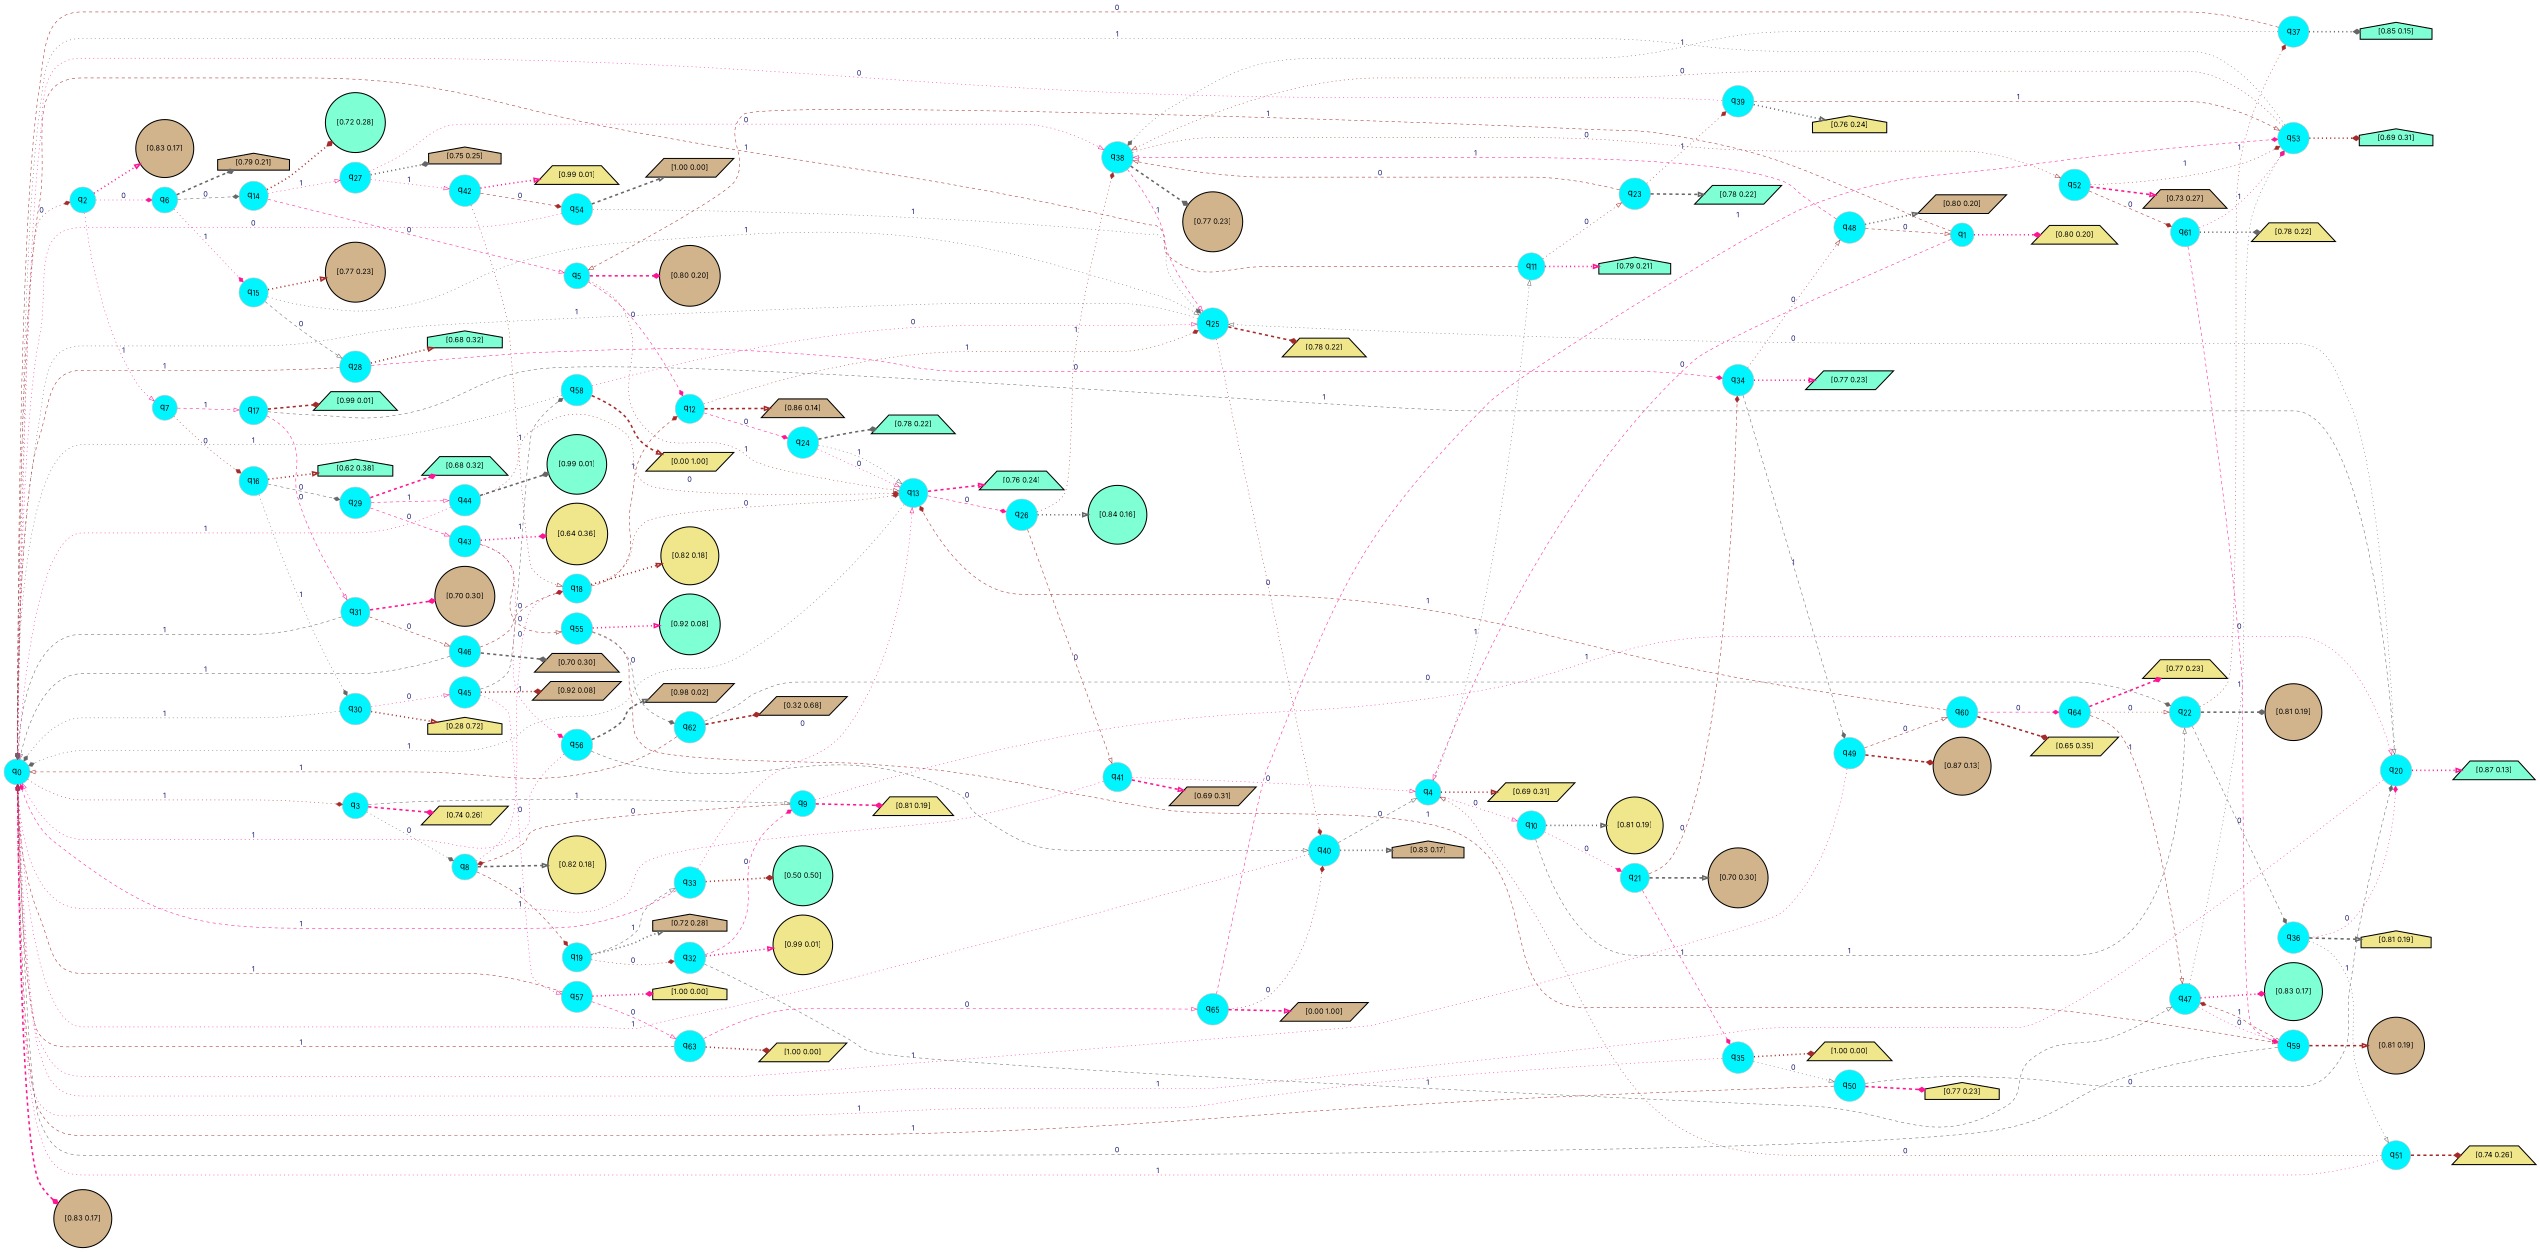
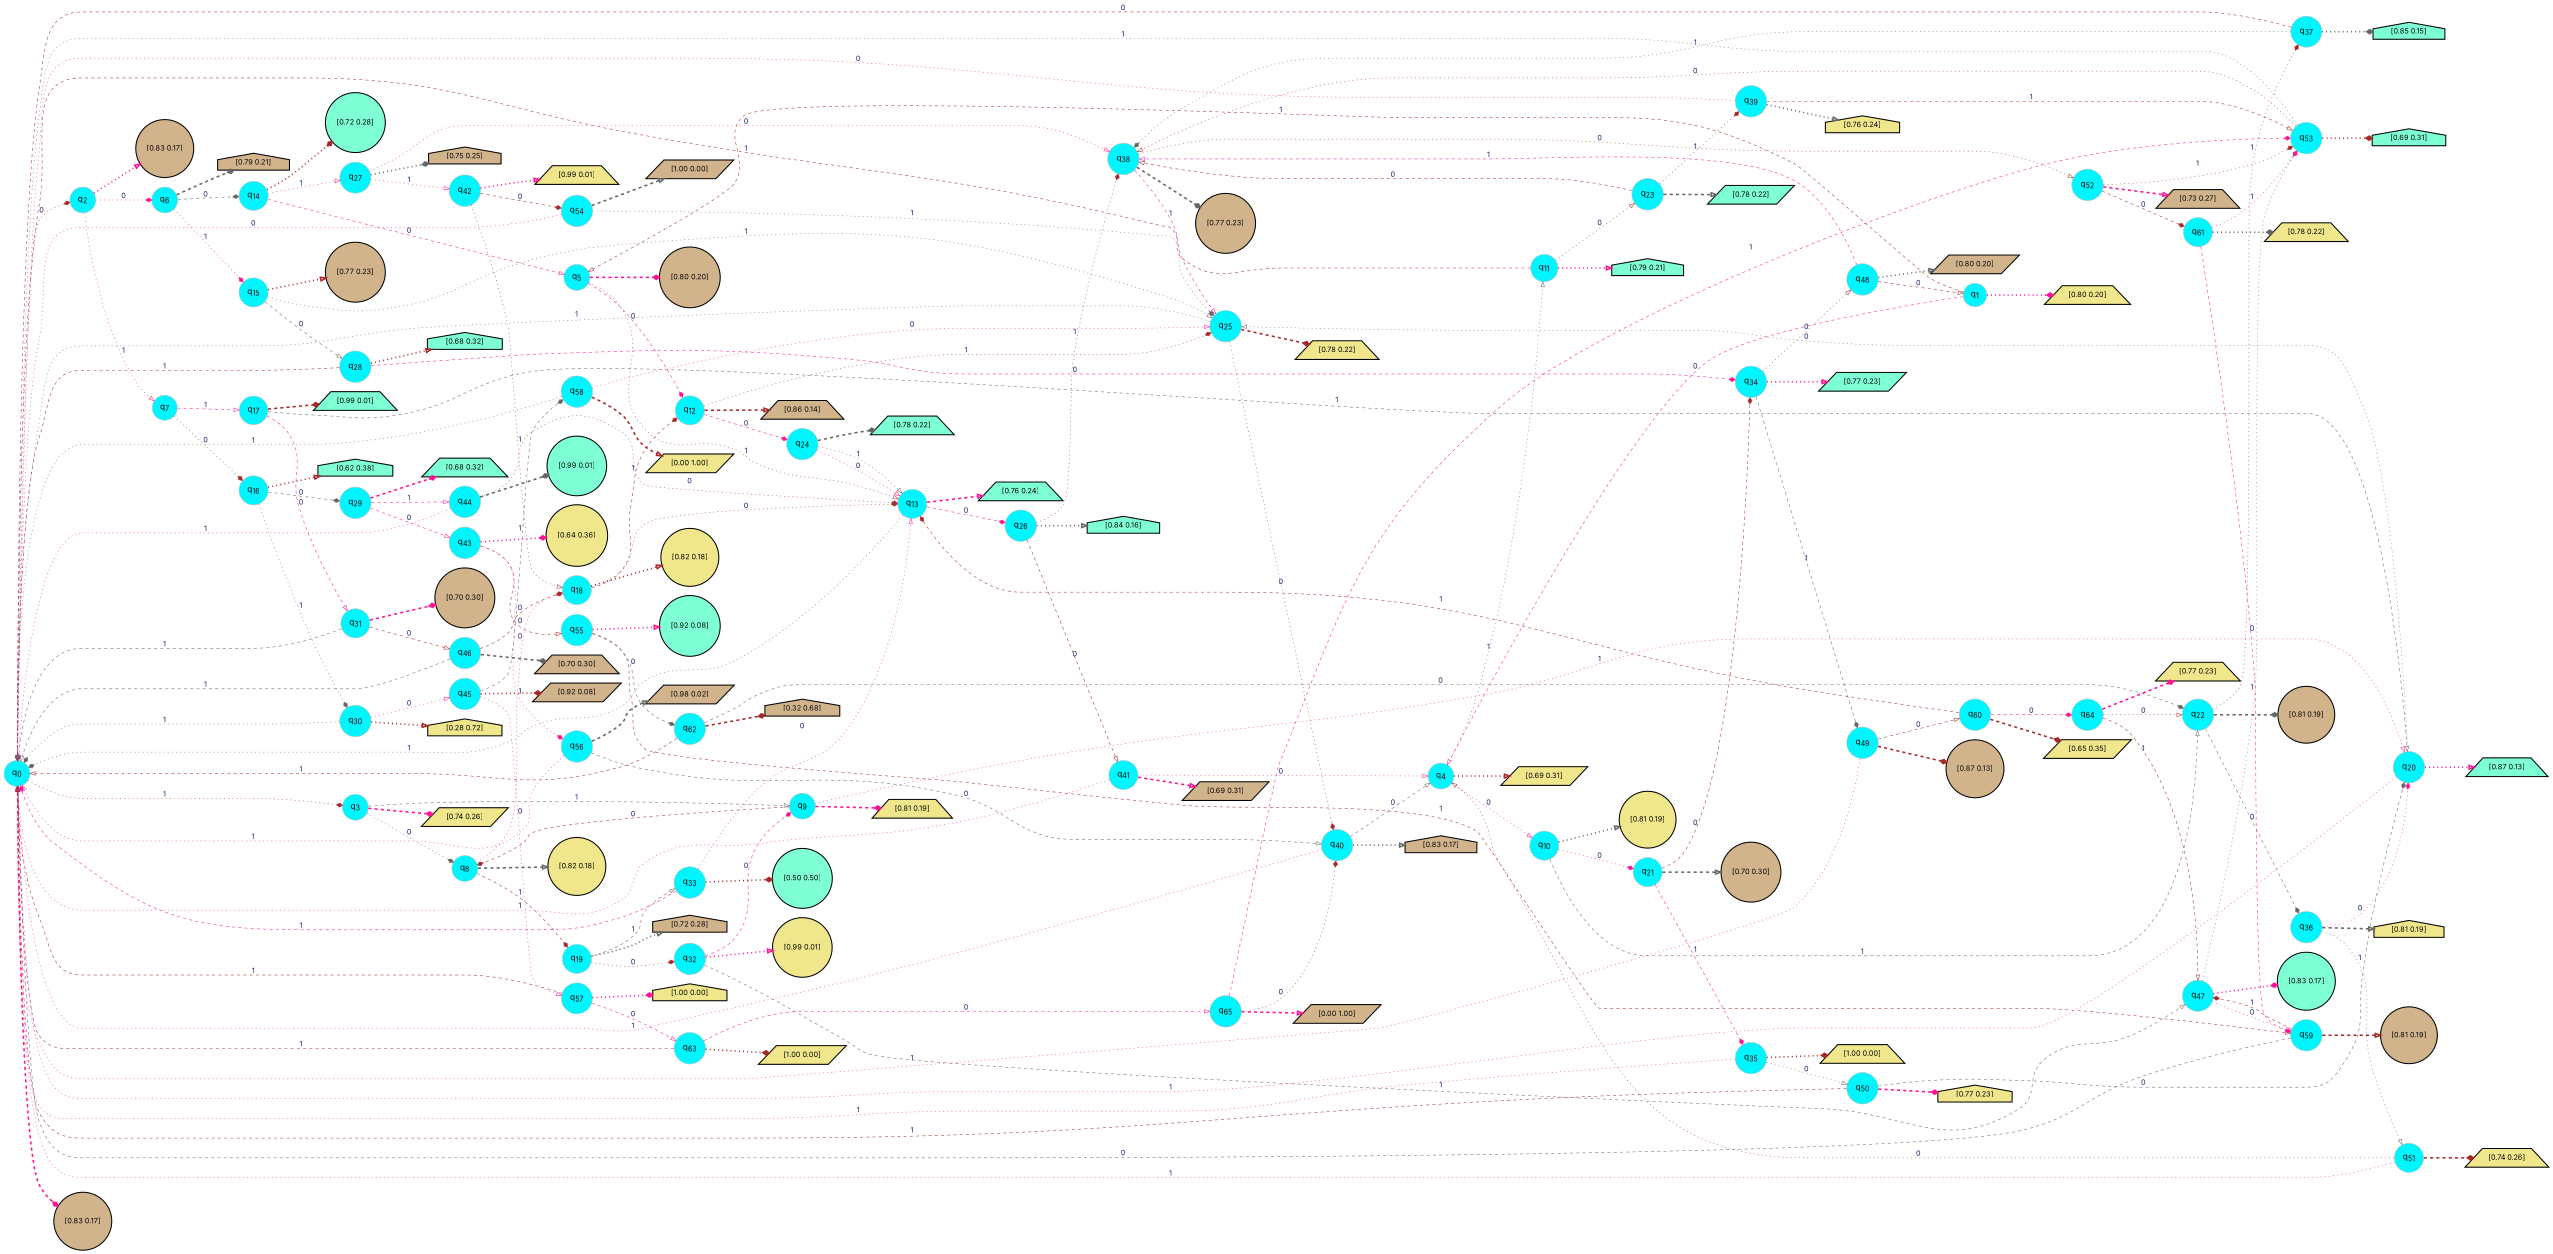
node "[0.84 0.16]": shape circle -> house
node "[0.32 0.68]": shape parallelogram -> house
